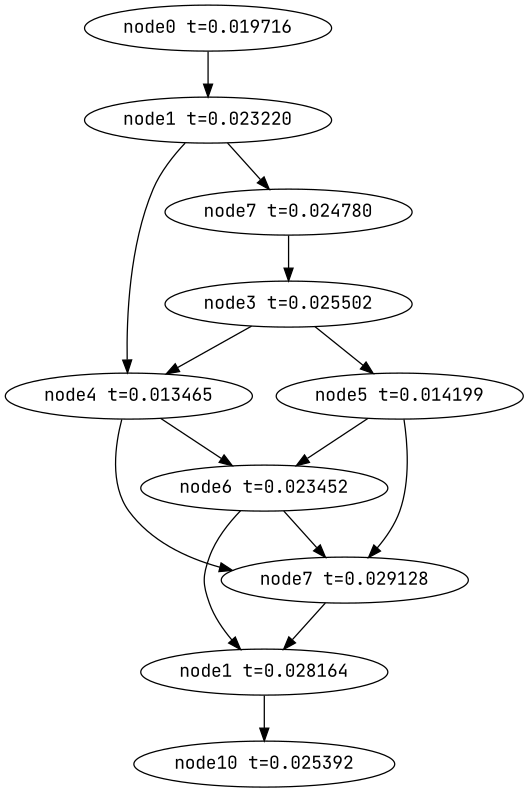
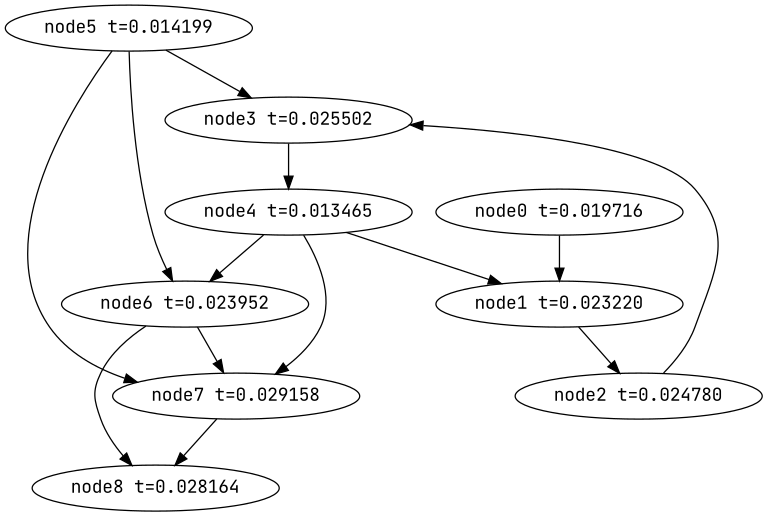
node "node7 t=0.024780": label "node7 t=0.024780" -> "node2 t=0.024780"
edge "node1 t=0.023220" -> "node4 t=0.013465": reversed
edge "node3 t=0.025502" -> "node5 t=0.014199": reversed
node "node6 t=0.023452": label "node6 t=0.023452" -> "node6 t=0.023952"
node "node7 t=0.029128": label "node7 t=0.029128" -> "node7 t=0.029158"
node "node1 t=0.028164": label "node1 t=0.028164" -> "node8 t=0.028164"
node "node10 t=0.025392": removed
